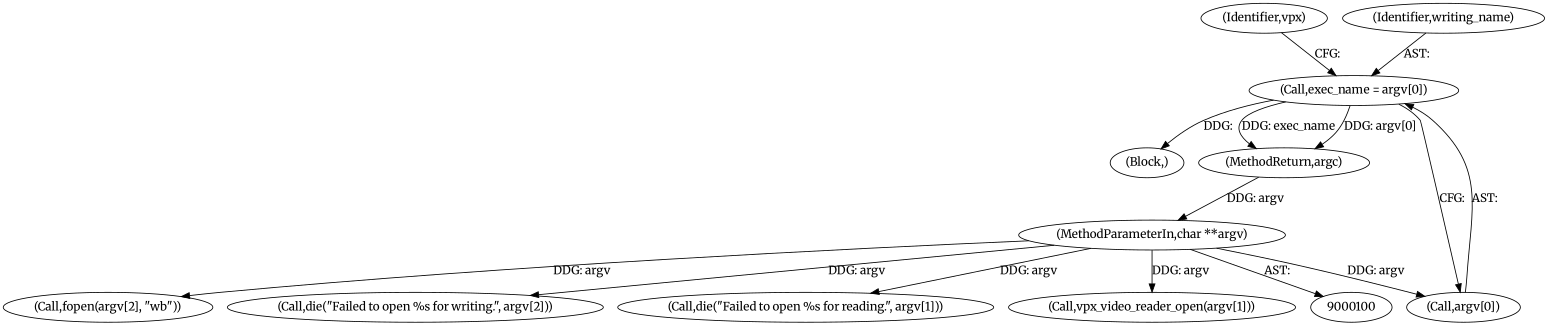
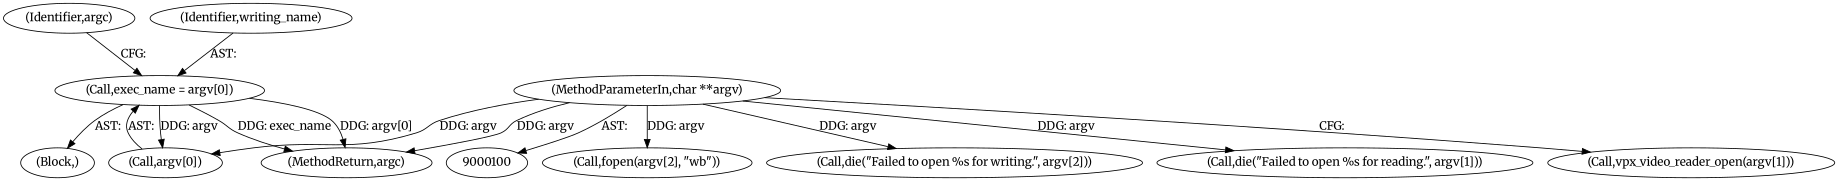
node "(Identifier,vpx)": label "(Identifier,vpx)" -> "(Identifier,argc)"
edge "(Call,exec_name = argv[0])" -> "(Block,)": label "DDG: " -> "AST: "
edge "(MethodReturn,argc)" -> "(MethodParameterIn,char **argv)": reversed
edge "(Call,exec_name = argv[0])" -> "(Call,argv[0])": label "CFG: " -> "DDG: argv"
edge "(MethodParameterIn,char **argv)" -> "(Call,vpx_video_reader_open(argv[1]))": label "DDG: argv" -> "CFG: "
